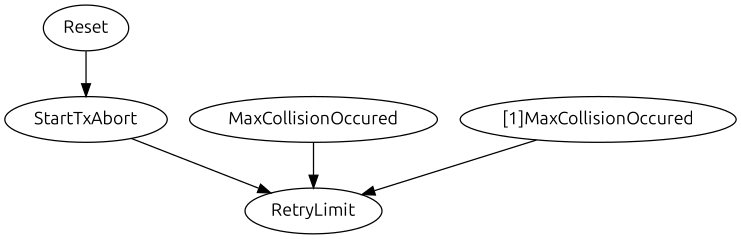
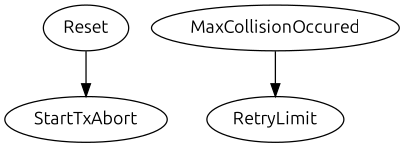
node "[1]MaxCollisionOccured": removed
edge "StartTxAbort" -> "RetryLimit": removed
